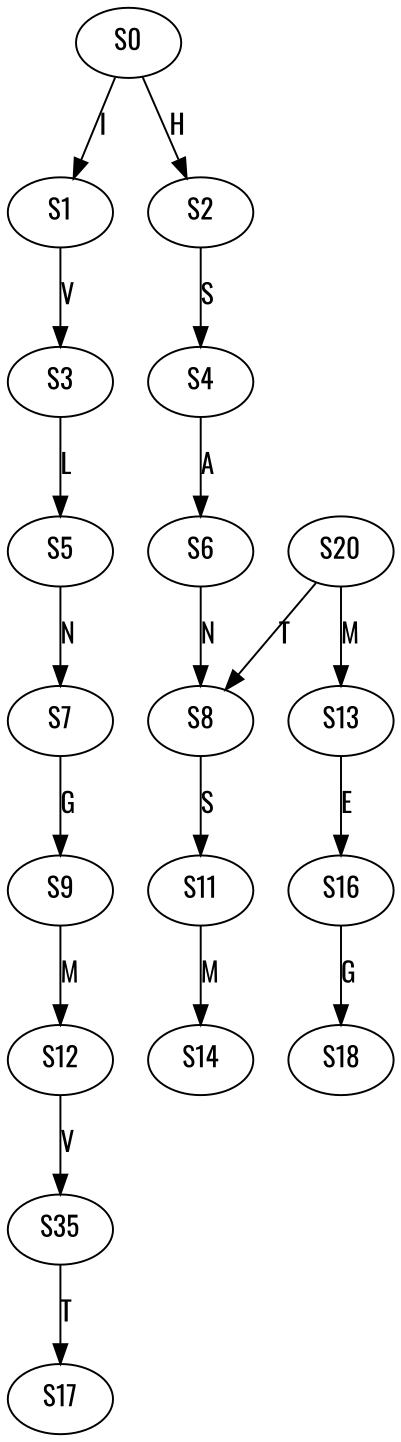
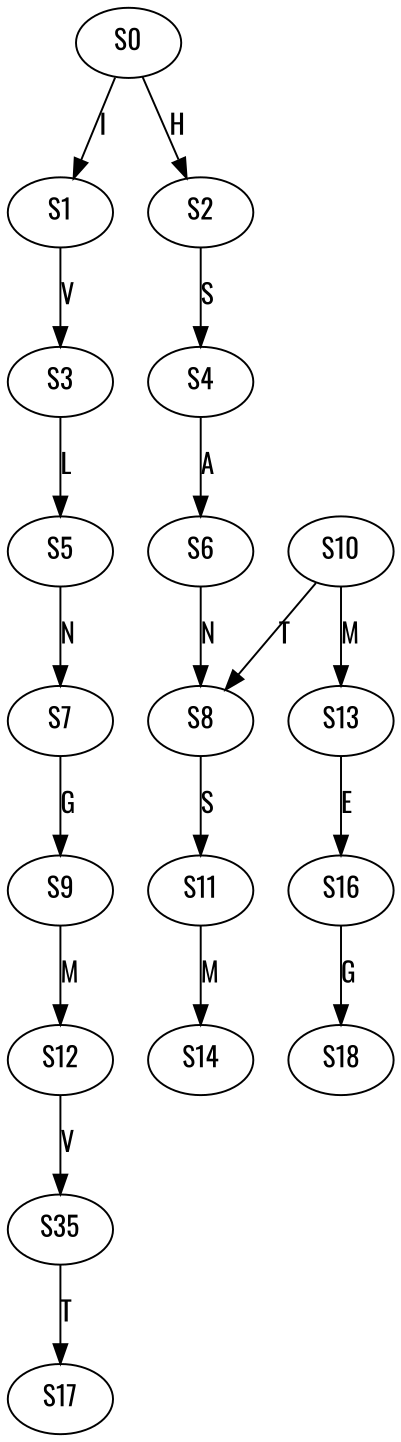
node "S20": label "S20" -> "S10"
